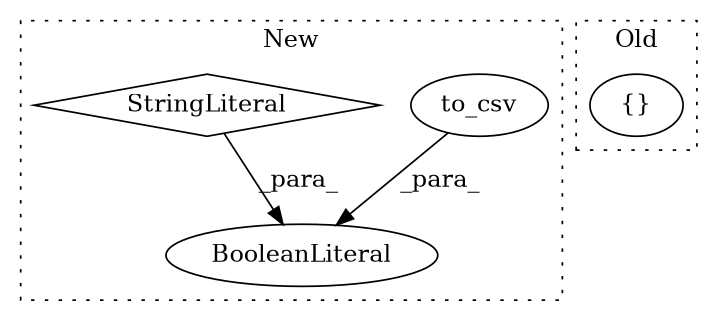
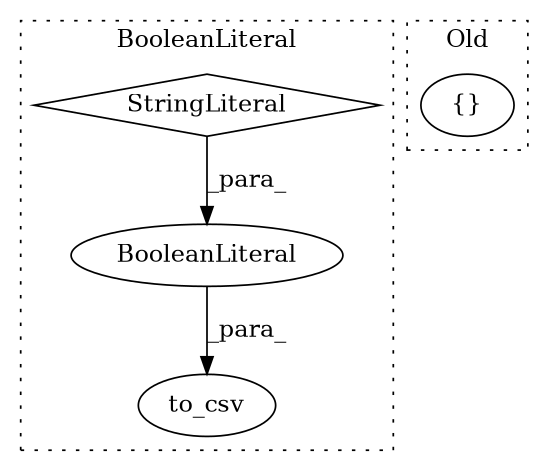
cluster "New": label "New" -> "BooleanLiteral"
edge "to_csv" -> "BooleanLiteral": reversed
